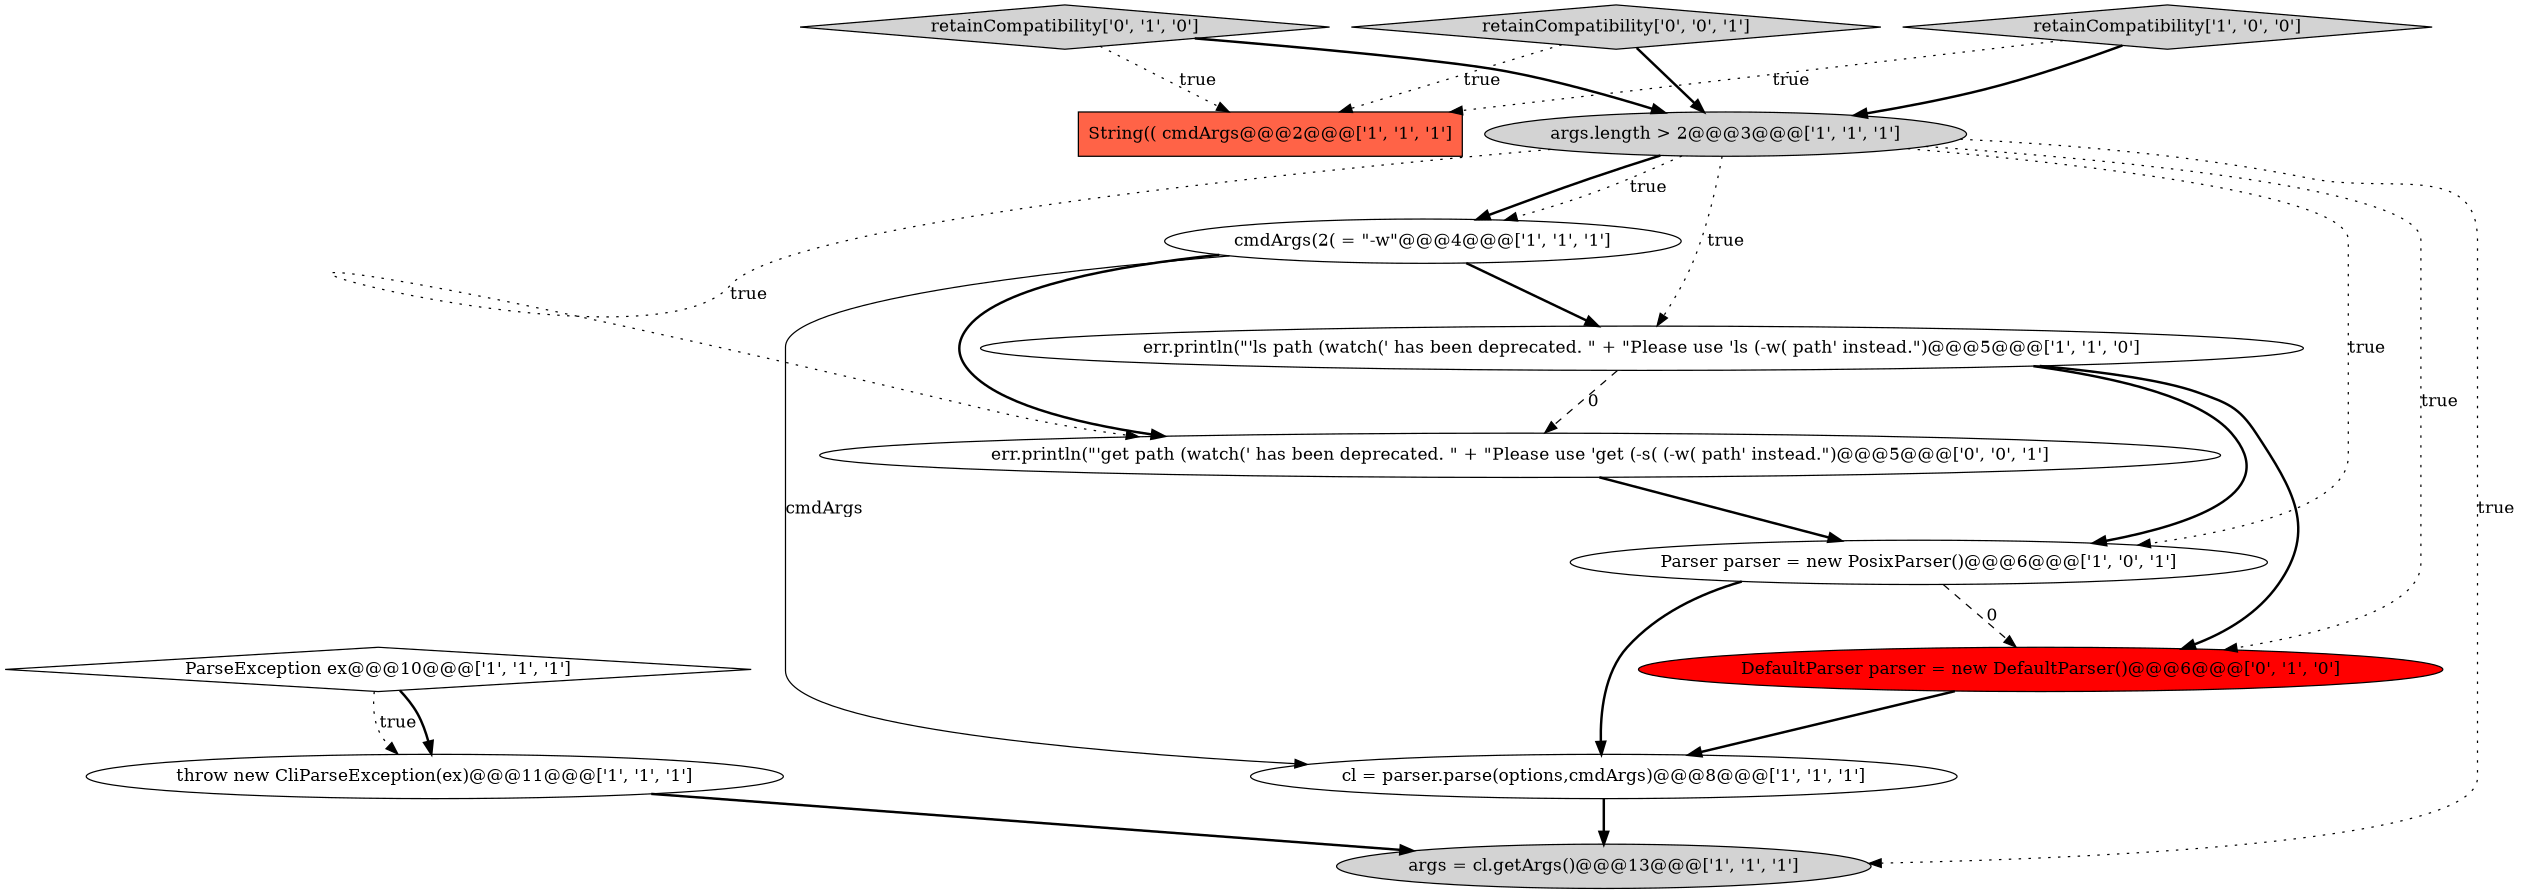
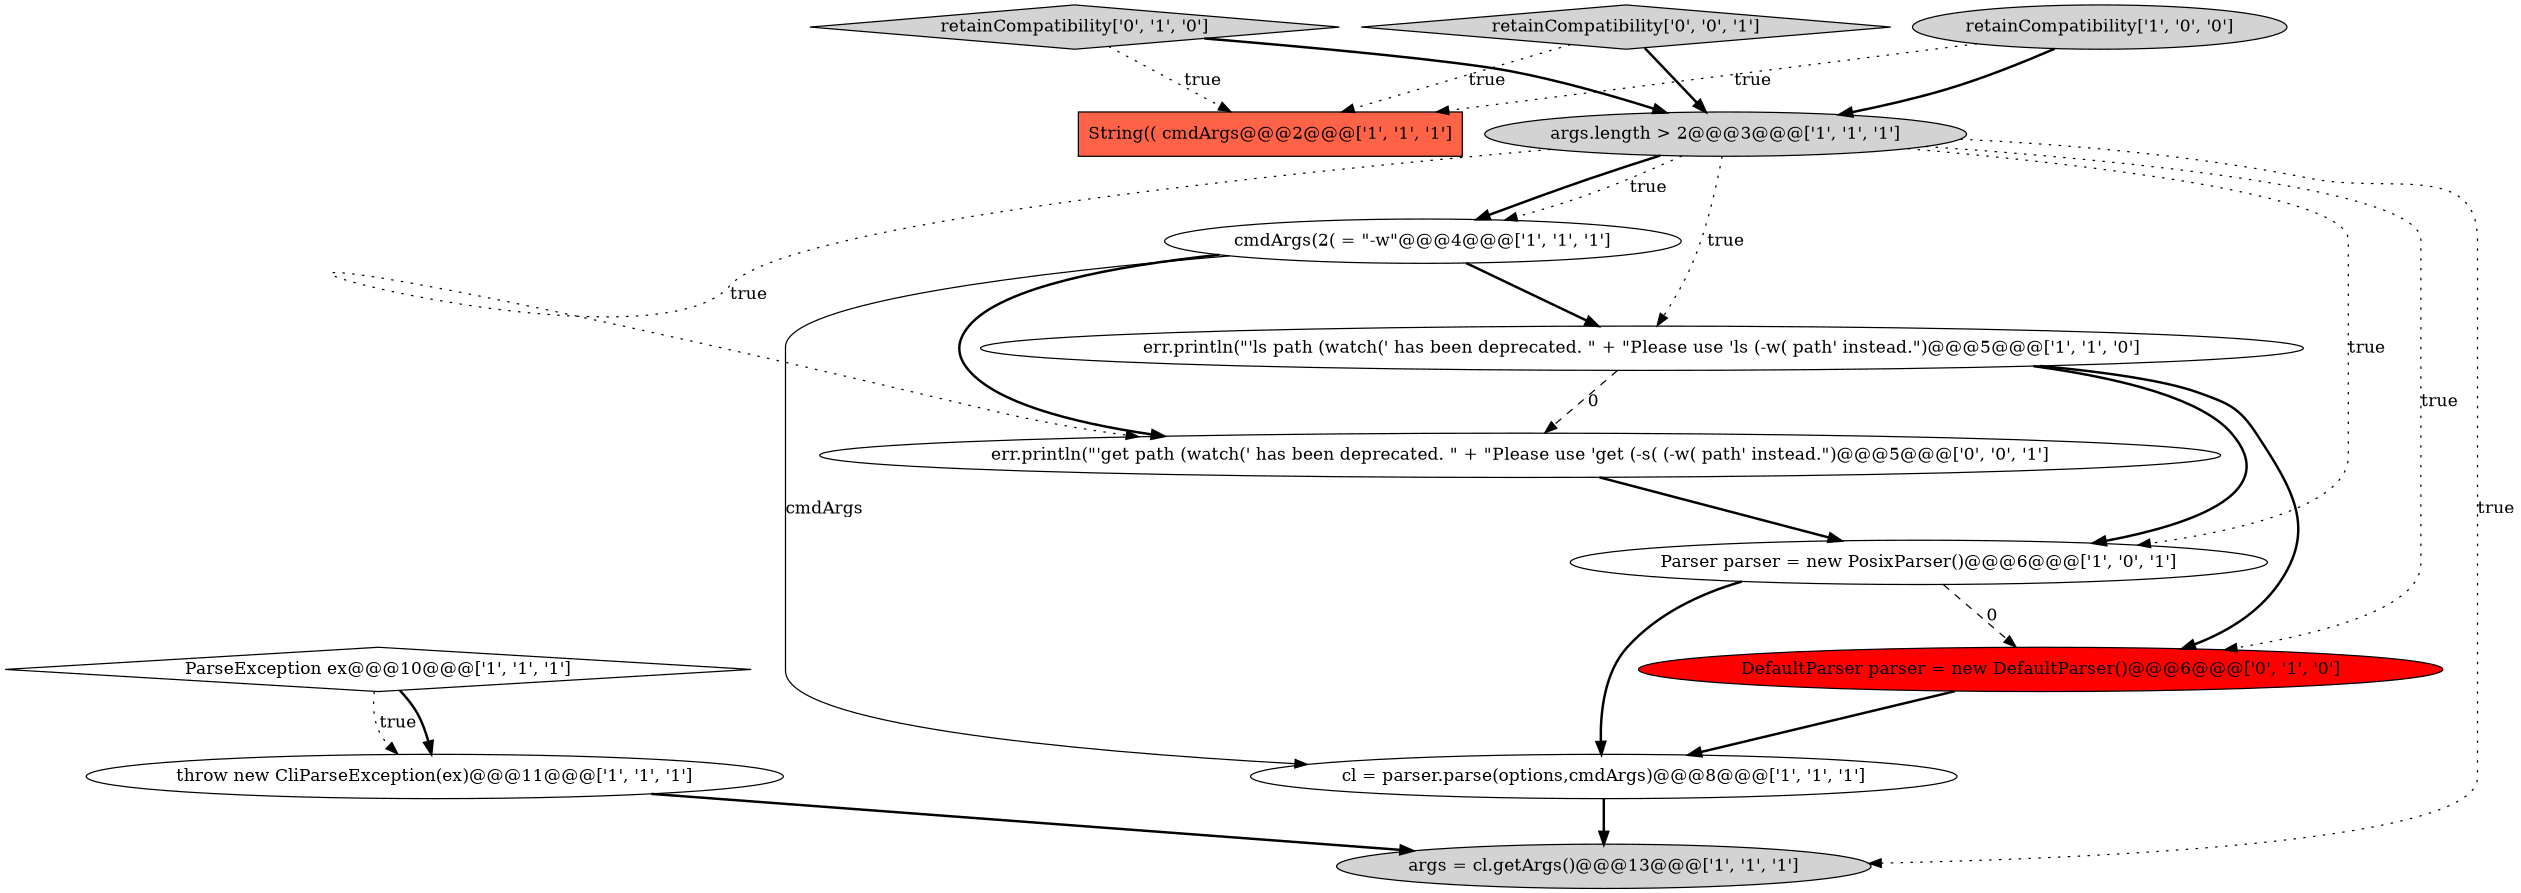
node "retainCompatibility['1', '0', '0']": shape diamond -> ellipse
